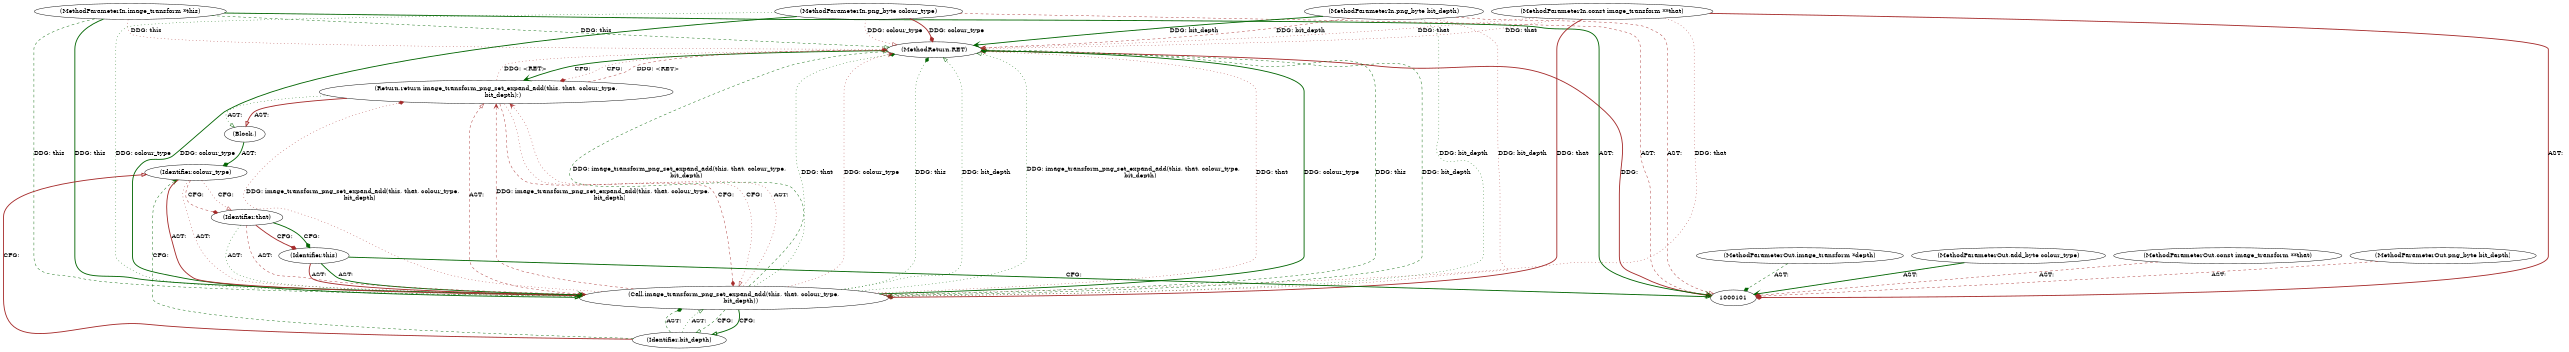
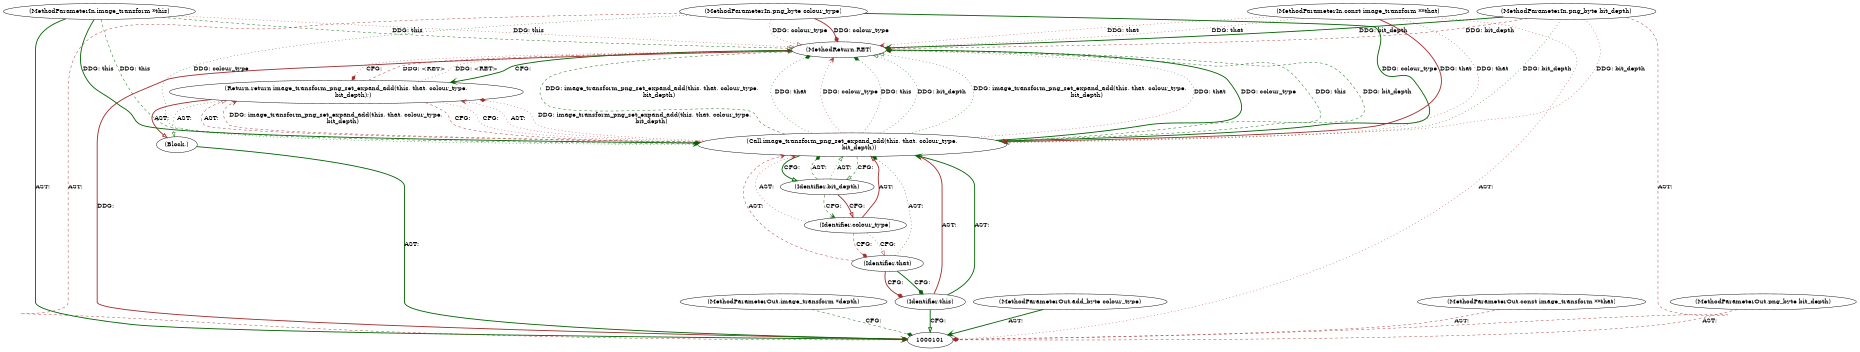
edge "(MethodParameterIn,const image_transform **that)" -> "1000101": style bold -> dotted
edge "(Block,)" -> "(Identifier,colour_type)": now "(Block,)" -> "1000101"
edge "(MethodParameterOut,image_transform *depth)" -> "1000101": label "AST: " -> "CFG: "
